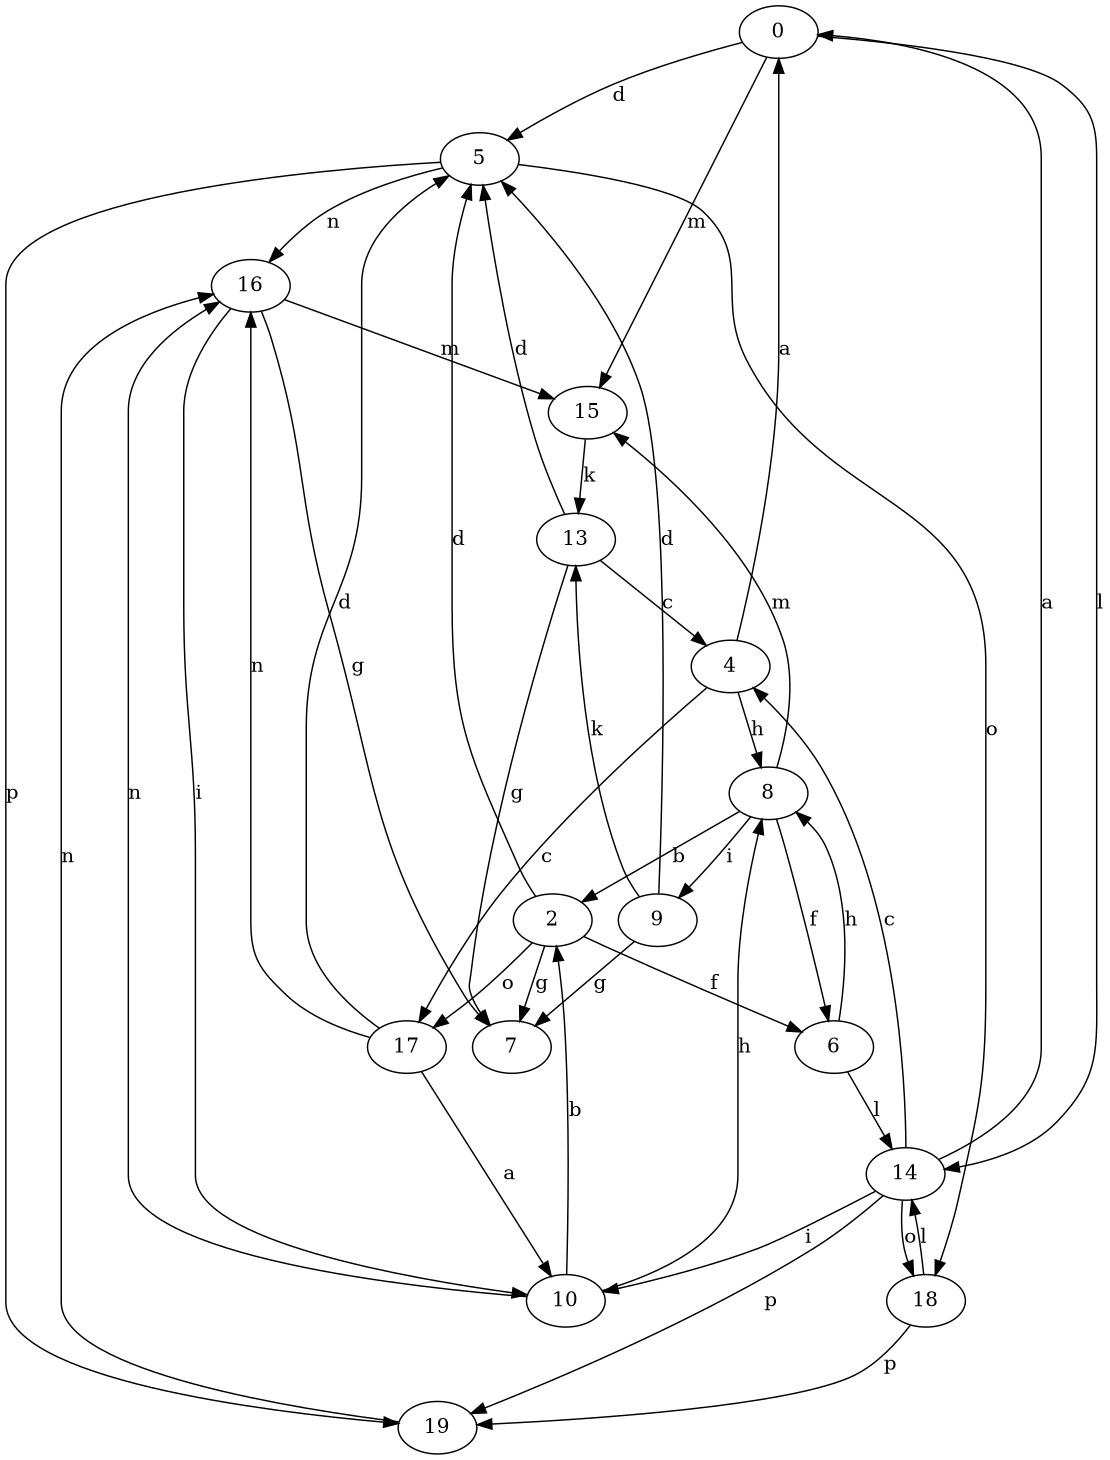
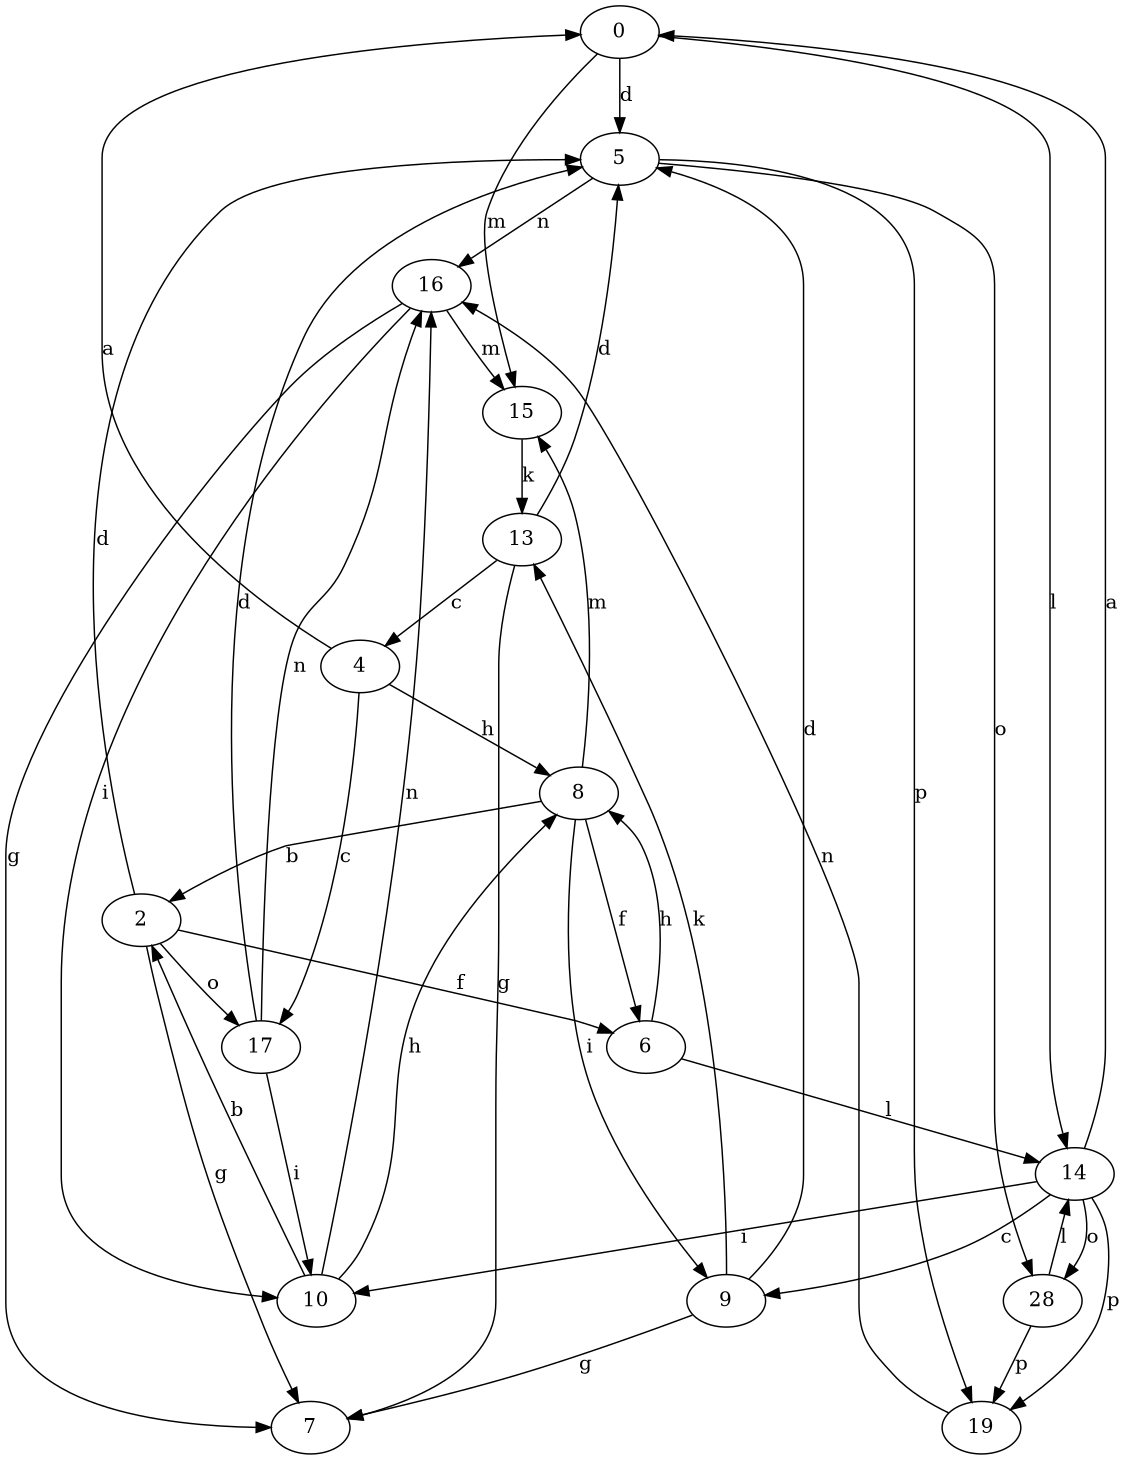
edge "14" -> "4": now "14" -> "9"
edge "17" -> "10": label "a" -> "i"
node "18": label "18" -> "28"
